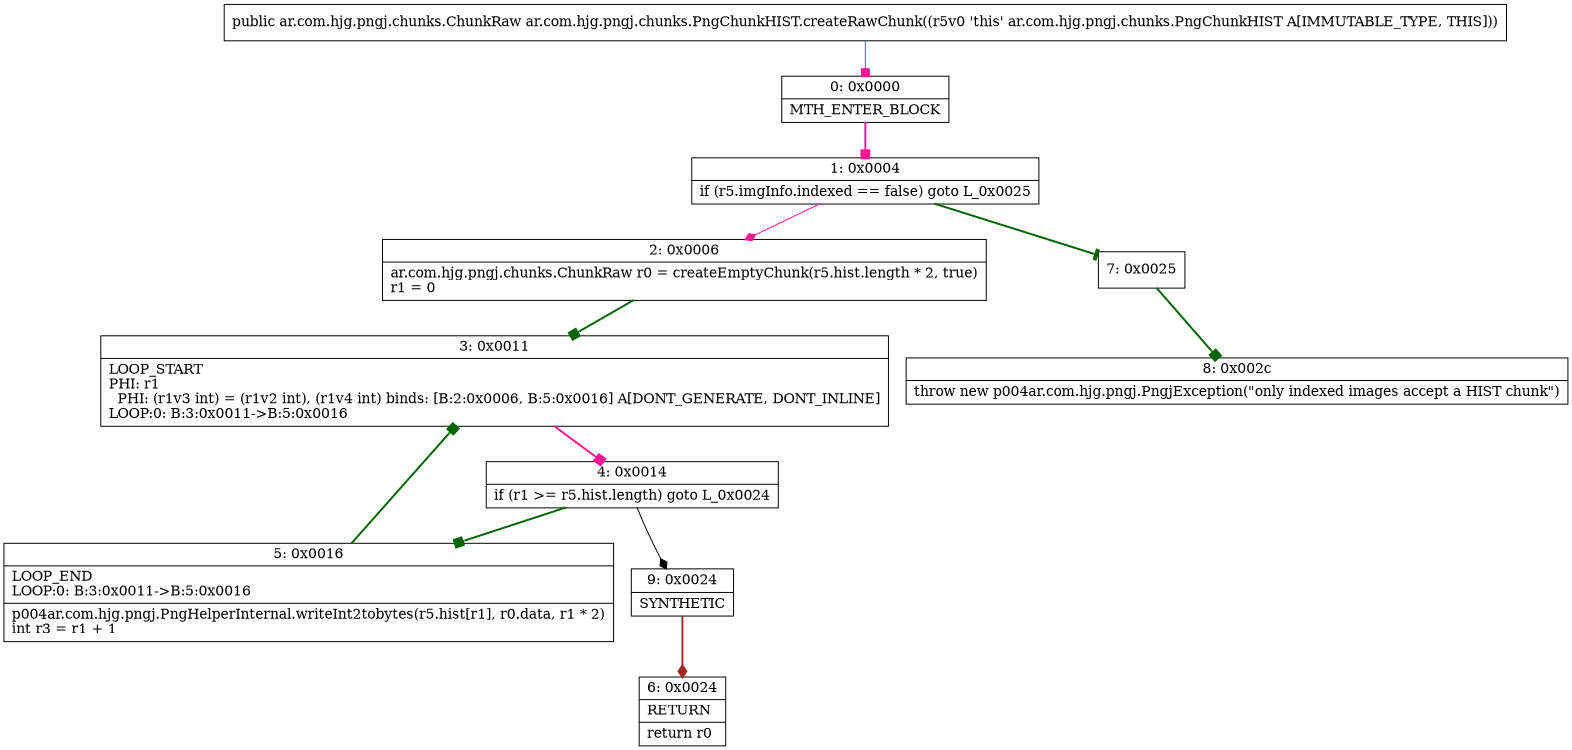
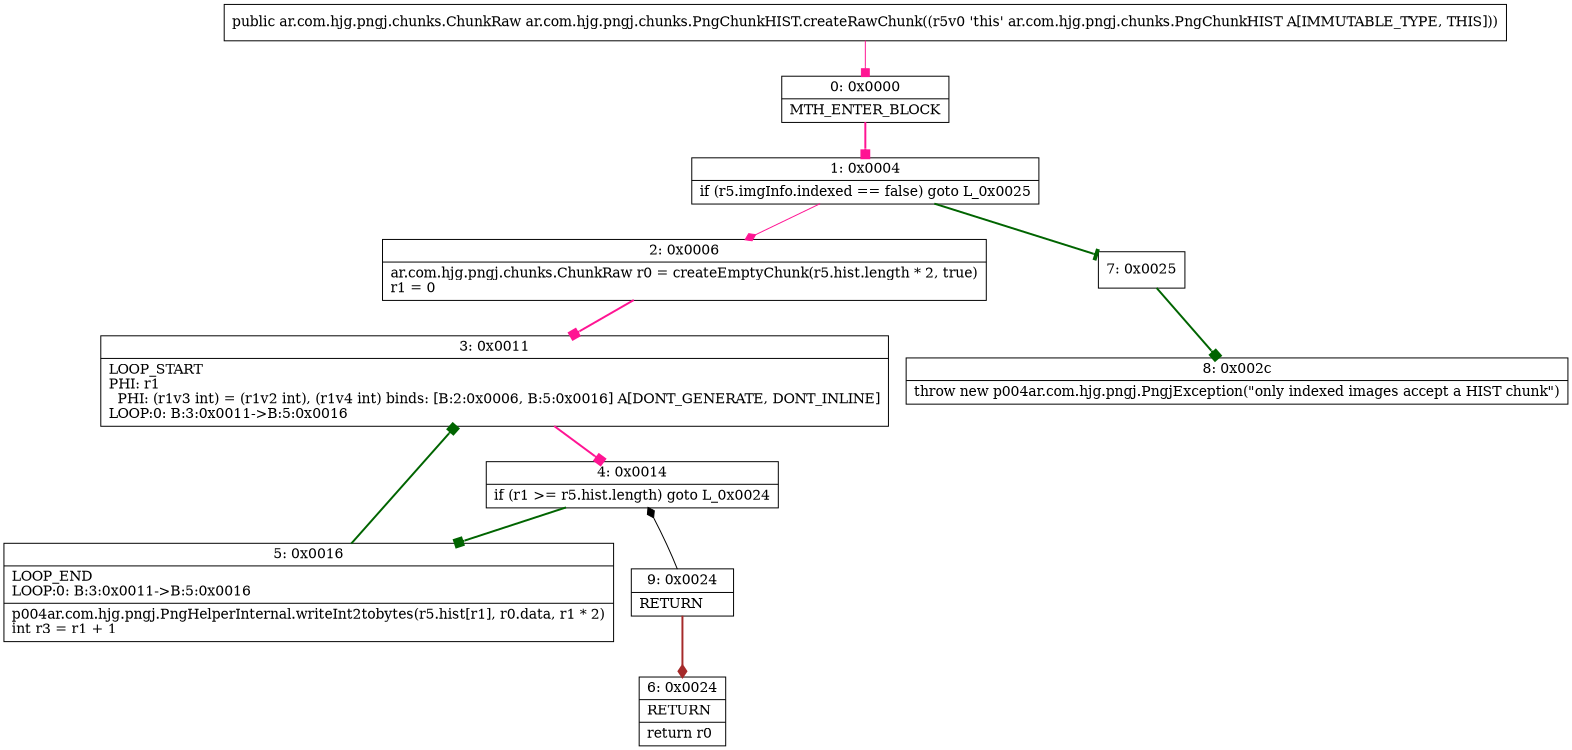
edge "2: 0x0006" -> "3: 0x0011": color darkgreen -> deeppink
edge "4: 0x0014" -> "9: 0x0024": reversed
node "9: 0x0024": text "SYNTHETIC" -> "RETURN"
